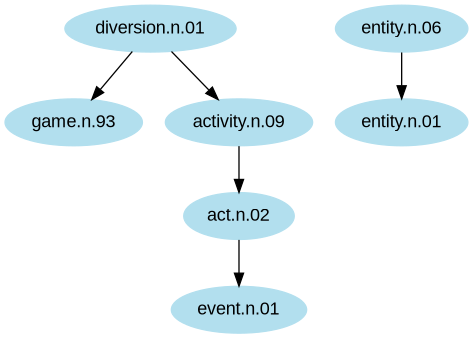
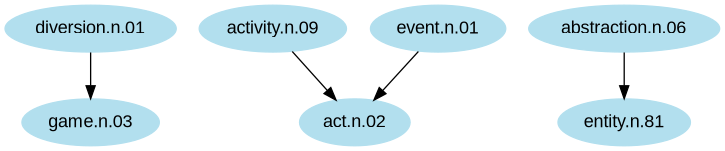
node "entity.n.06": label "entity.n.06" -> "abstraction.n.06"
edge "diversion.n.01" -> "activity.n.09": removed
node "game.n.93": label "game.n.93" -> "game.n.03"
node "entity.n.01": label "entity.n.01" -> "entity.n.81"
edge "act.n.02" -> "event.n.01": reversed
